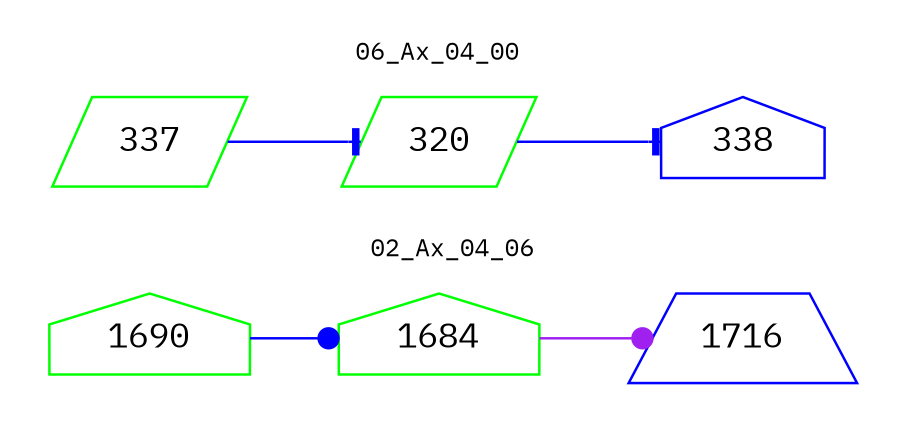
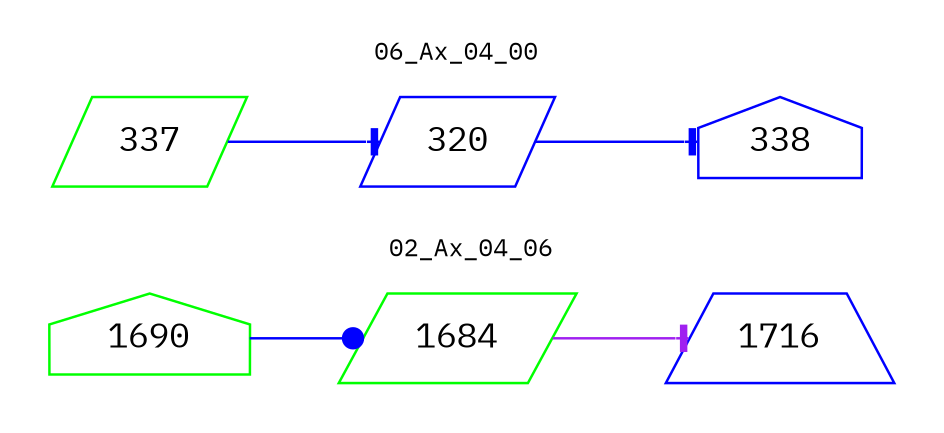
node "320": color green -> blue
node "1684": shape house -> parallelogram
edge "1684" -> "1716": arrowhead dot -> tee
